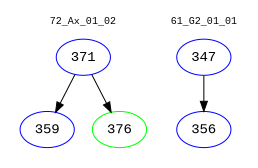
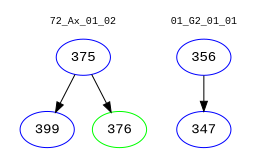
cluster "61_G2_01_01": label "61_G2_01_01" -> "01_G2_01_01"
node "371": label "371" -> "375"
edge "347" -> "356": reversed
node "359": label "359" -> "399"
